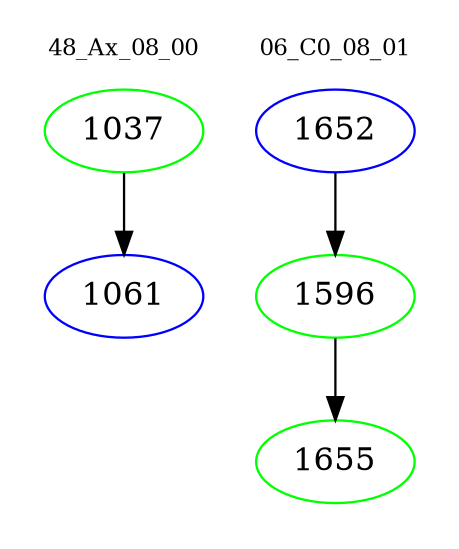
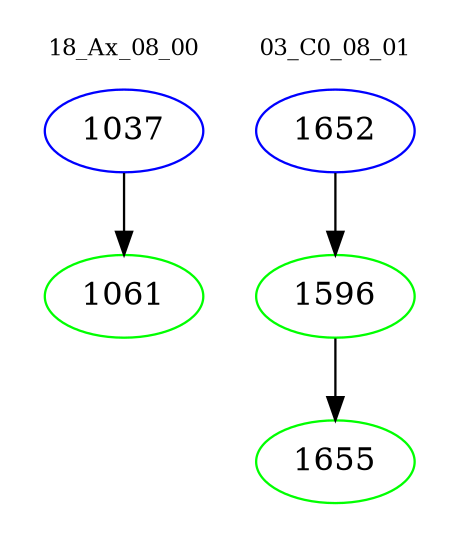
cluster "48_Ax_08_00": label "48_Ax_08_00" -> "18_Ax_08_00"
cluster "06_C0_08_01": label "06_C0_08_01" -> "03_C0_08_01"
node "1037": color green -> blue
node "1061": color blue -> green
